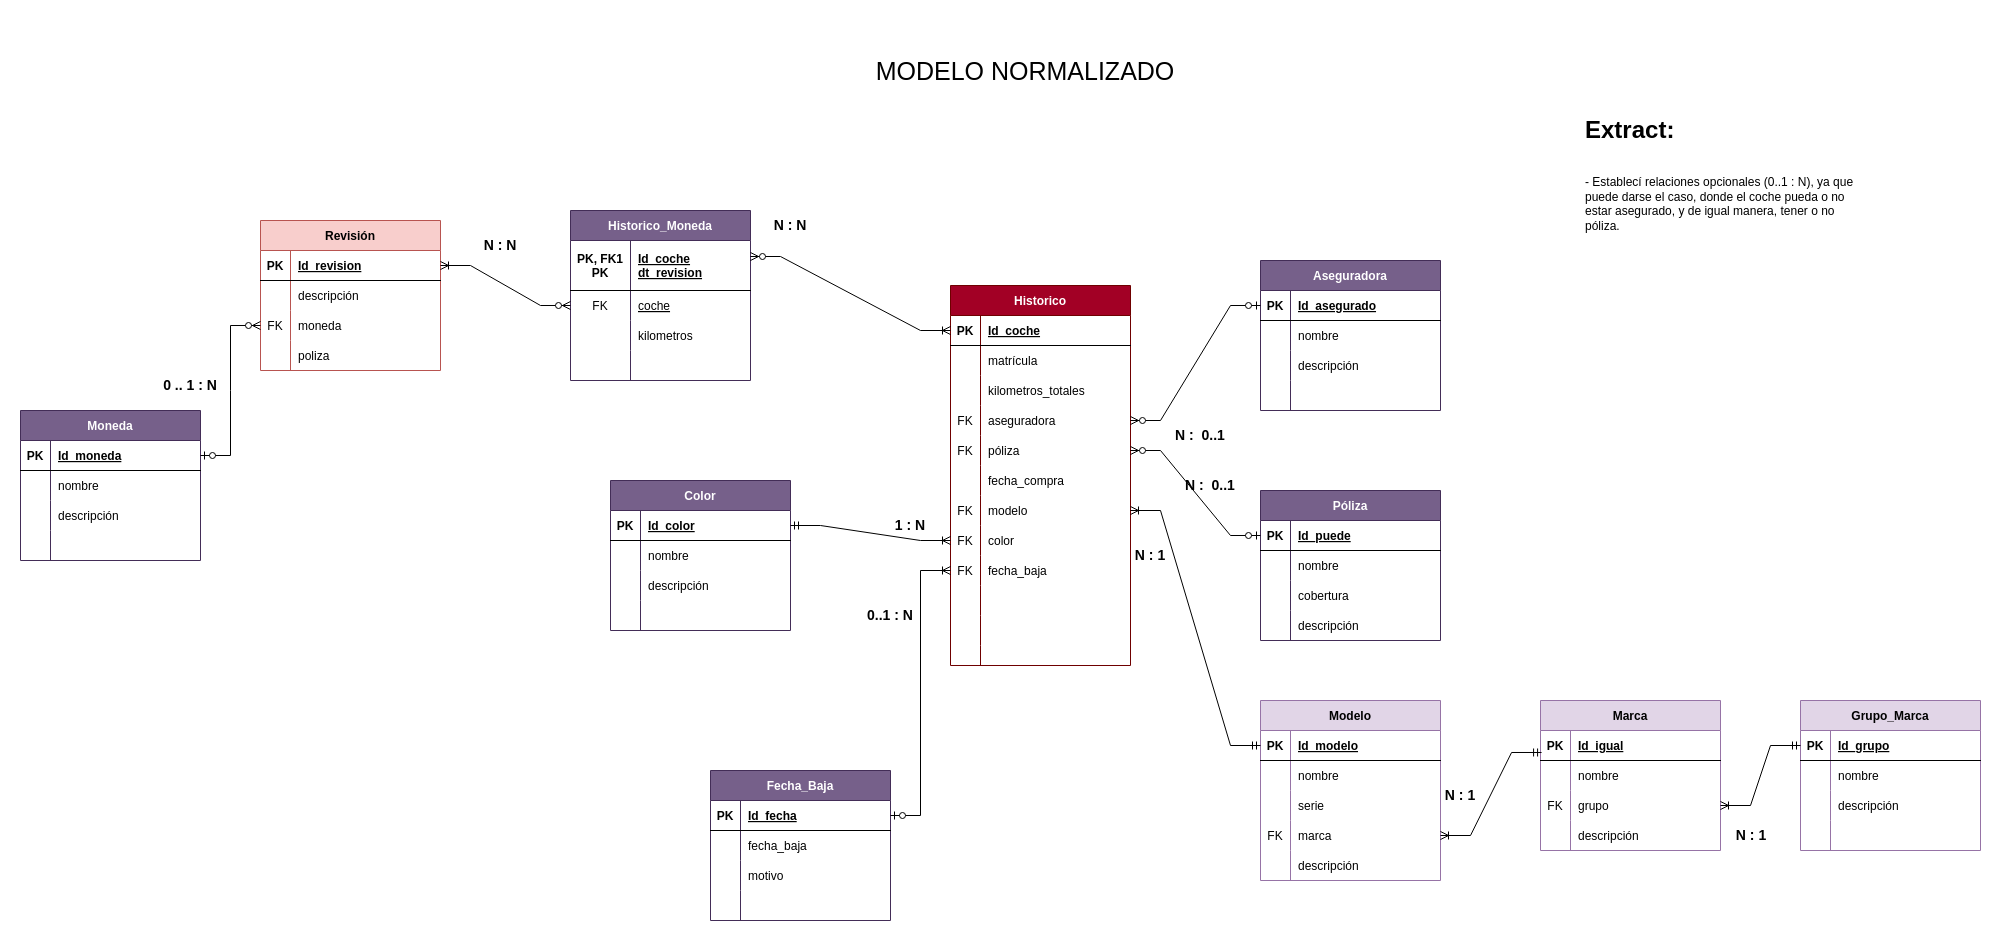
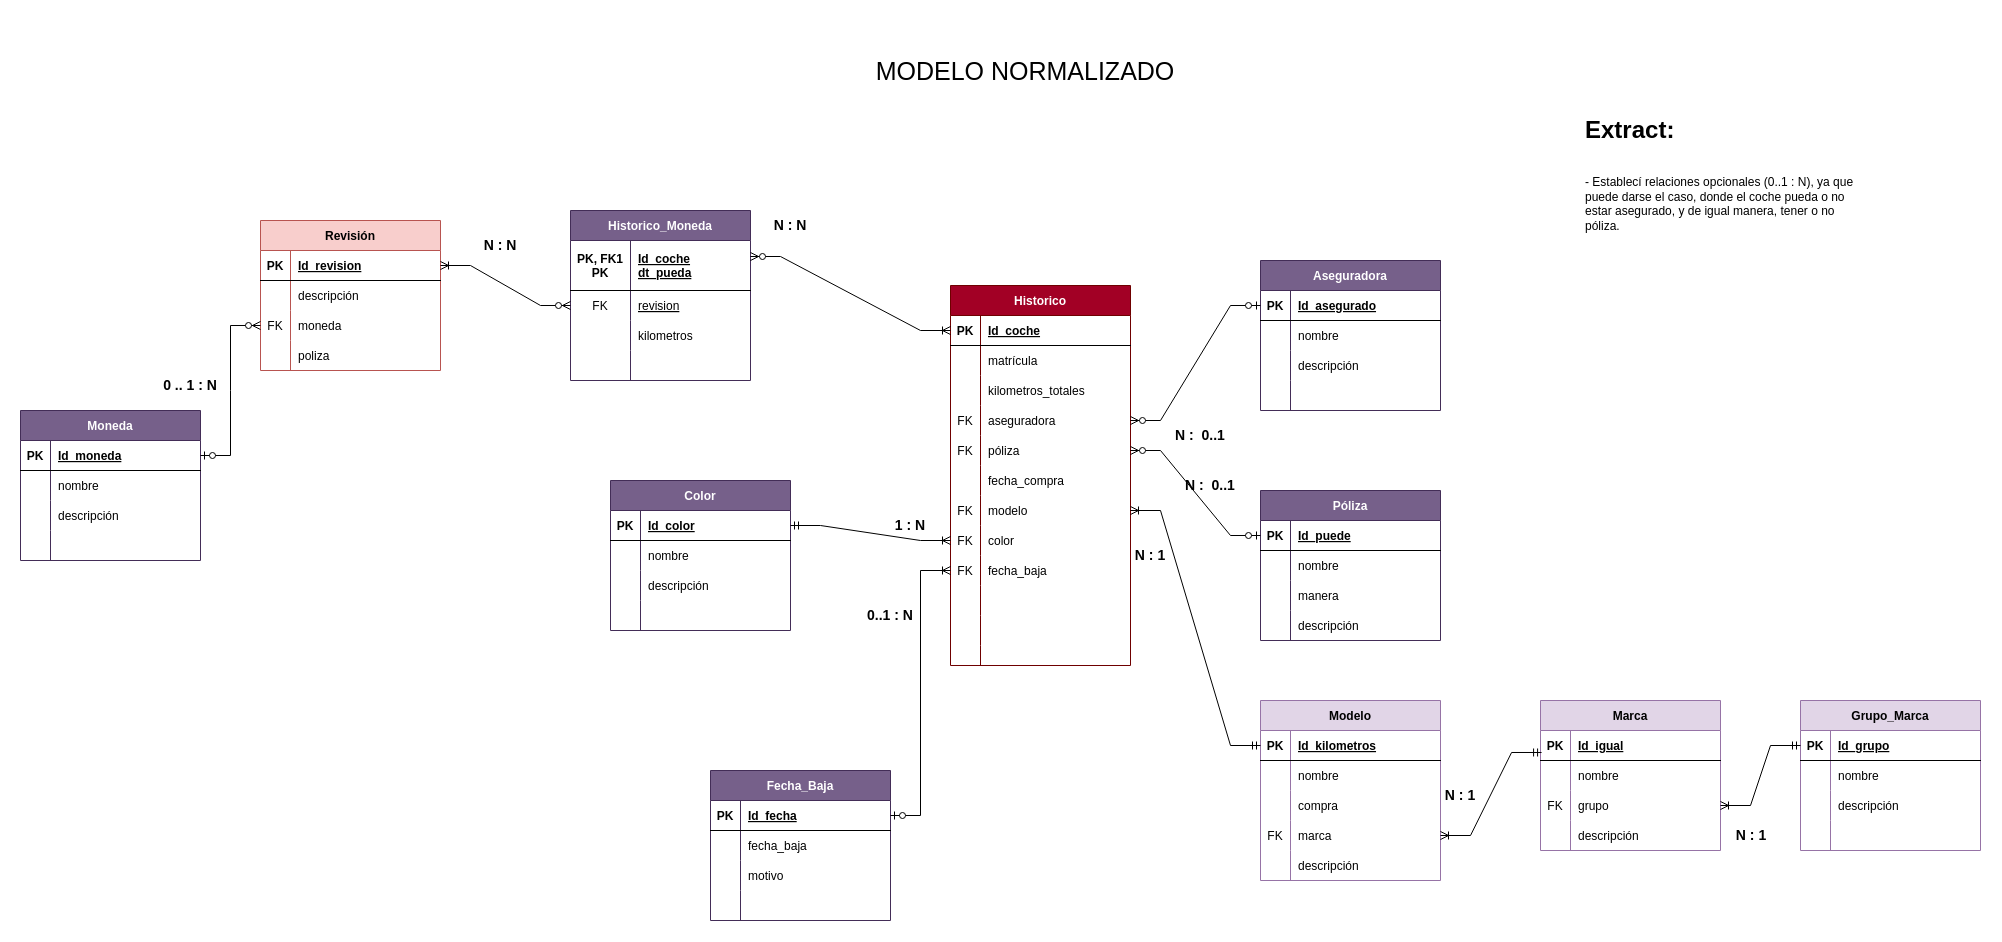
node "Id_coche dt_revision": label "Id_coche dt_revision" -> "Id_coche dt_pueda"
node "coche": label "coche" -> "revision"
node "cobertura": label "cobertura" -> "manera"
node "Id_modelo": label "Id_modelo" -> "Id_kilometros"
node "serie": label "serie" -> "compra"
